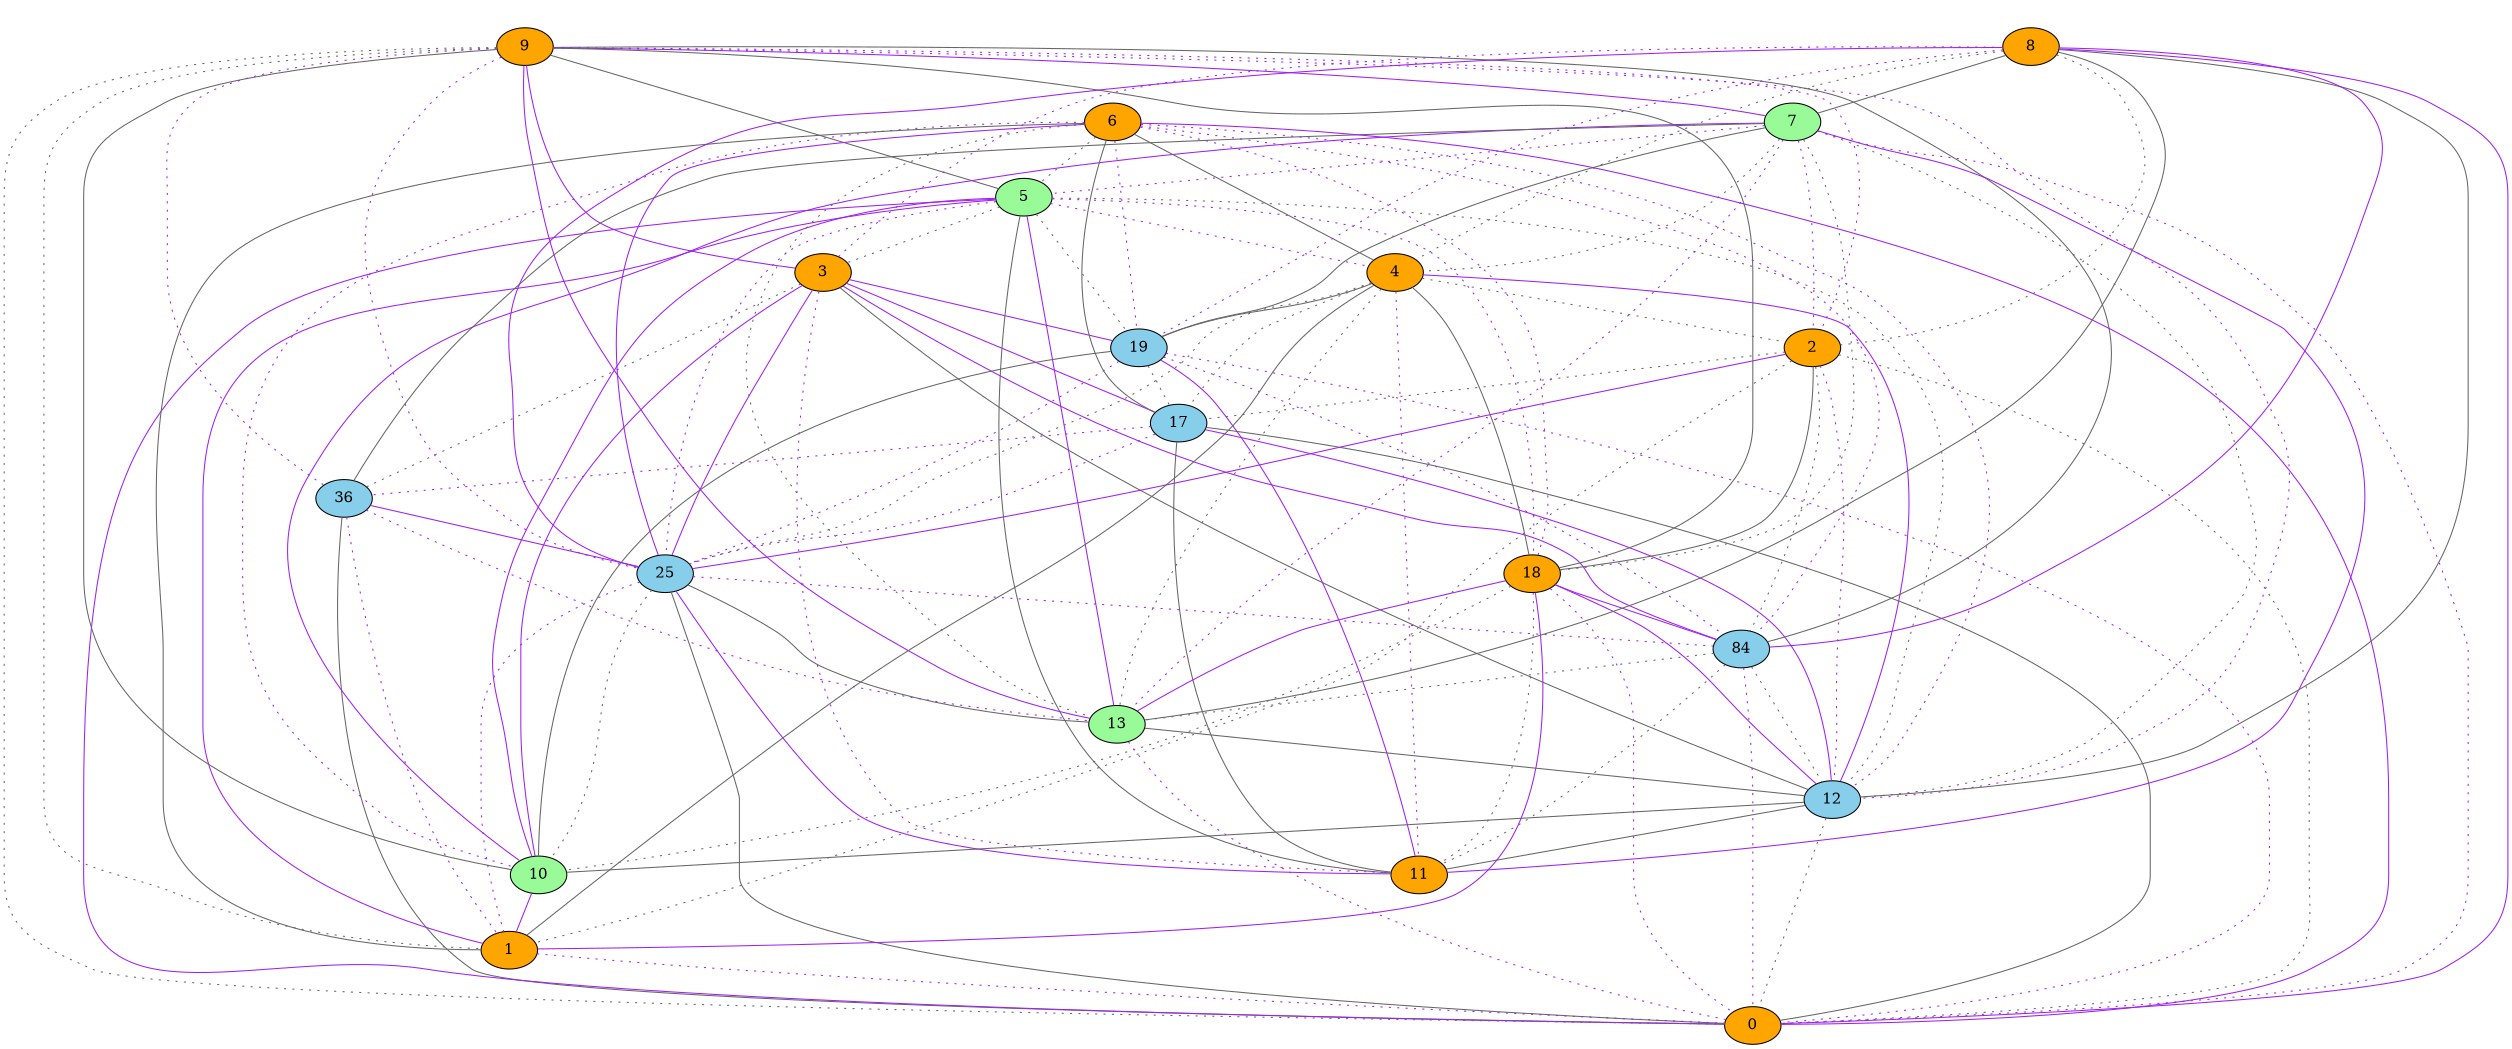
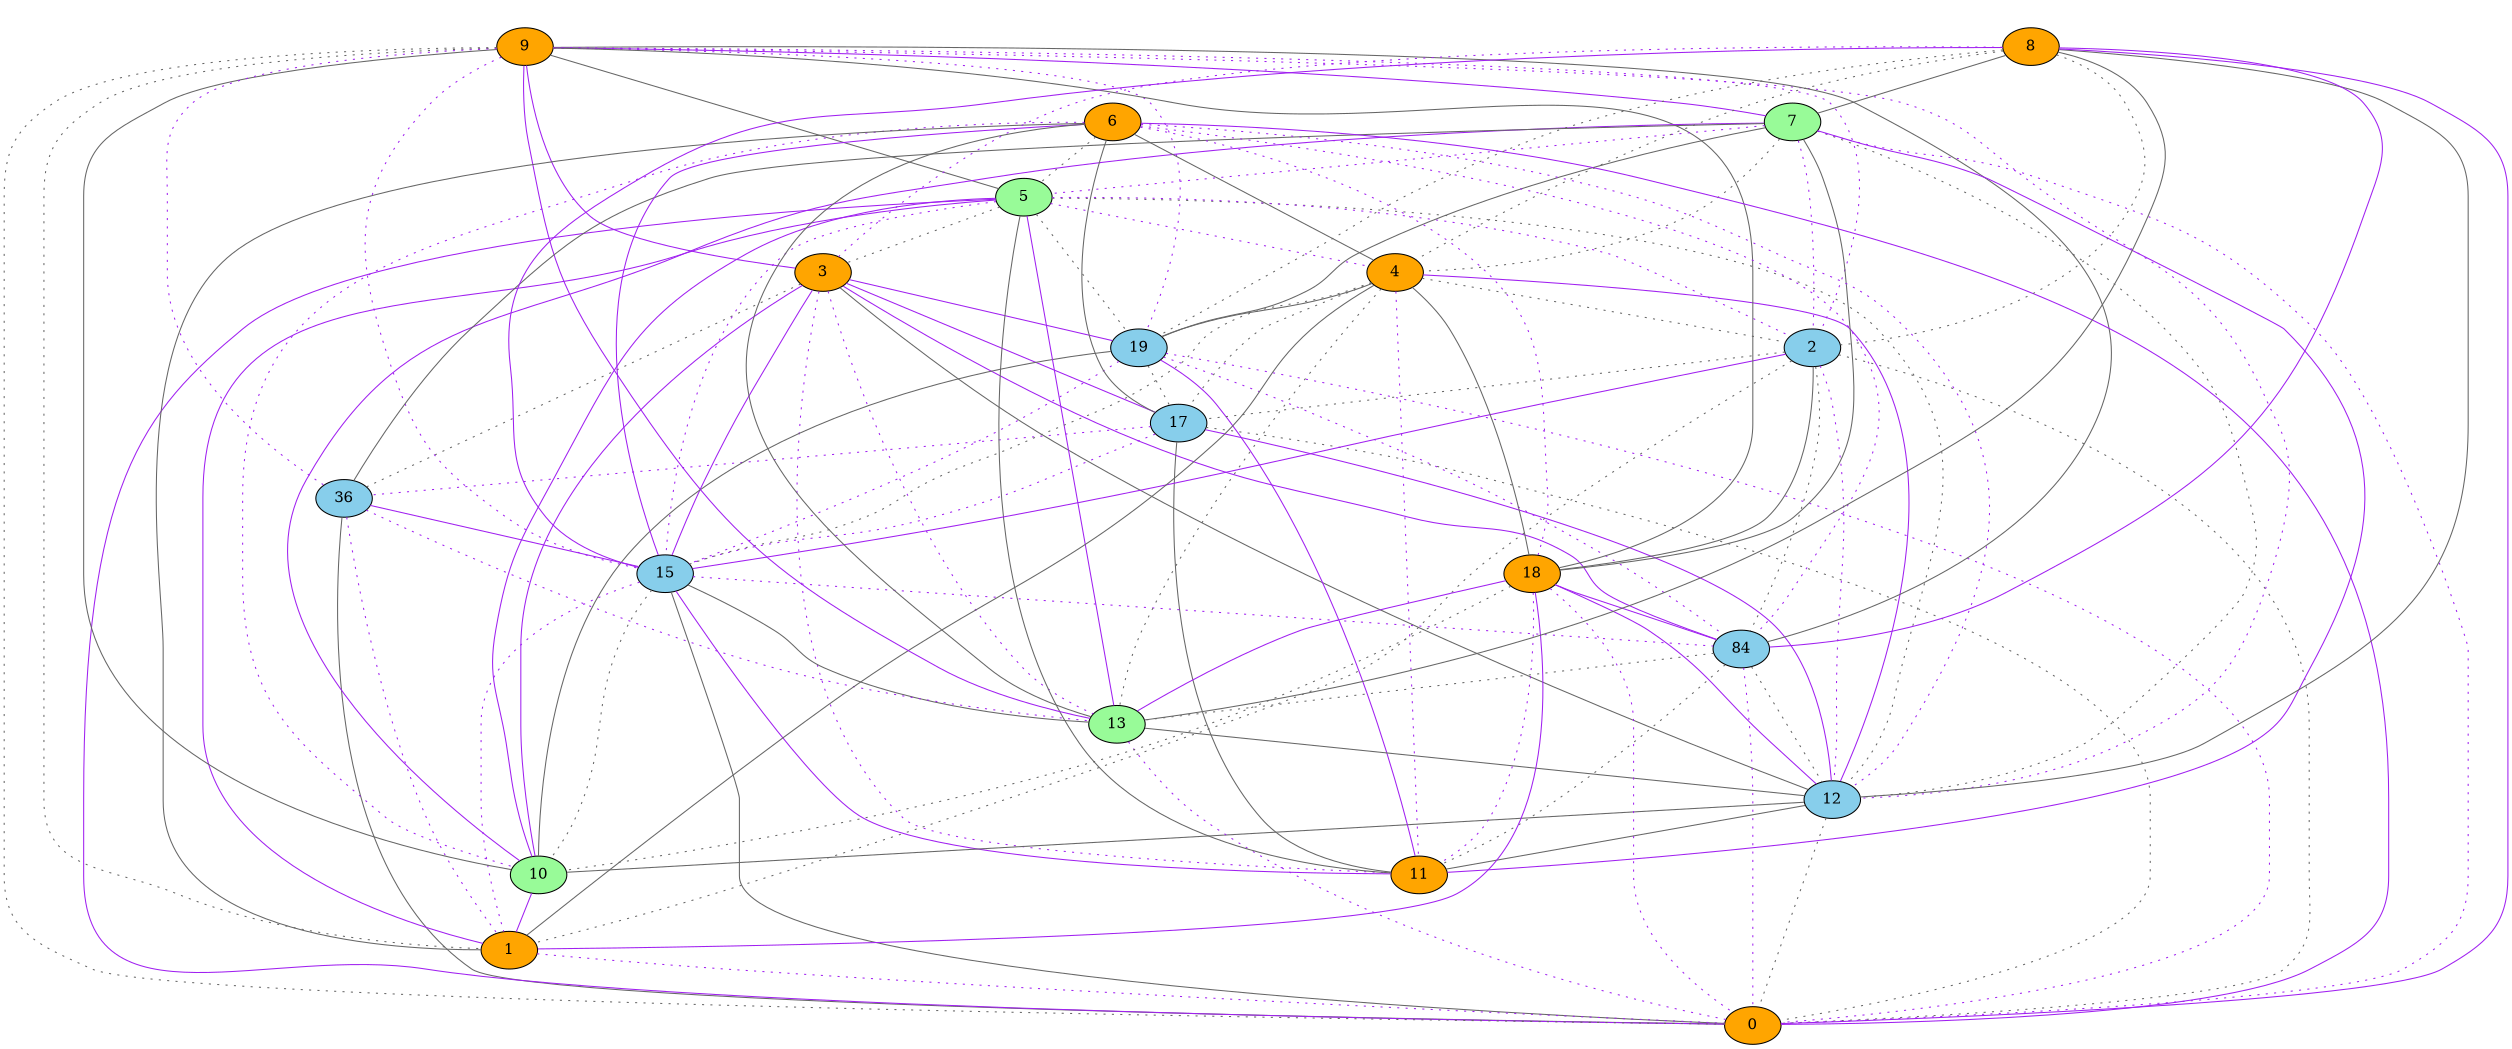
edge "8" -- "19": color purple -> gray40
edge "6" -- "19": now "9" -- "19"
edge "5" -- "18": now "5" -- "2"
node "2": fillcolor orange -> skyblue
edge "6" -- "13": style dotted -> solid
edge "7" -- "13": now "3" -- "13"
edge "7" -- "18": style dotted -> solid
node "25": label "25" -> "15"
edge "17" -- "0": style solid -> dotted
edge "18" -- "11": color gray40 -> purple
